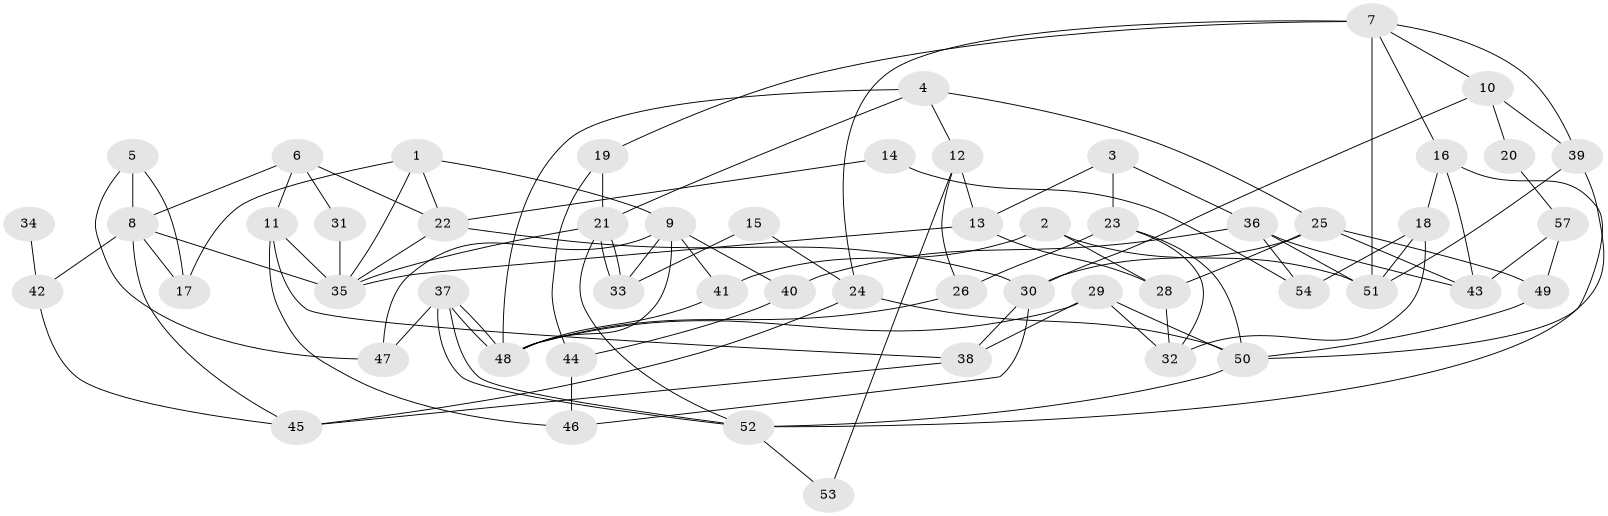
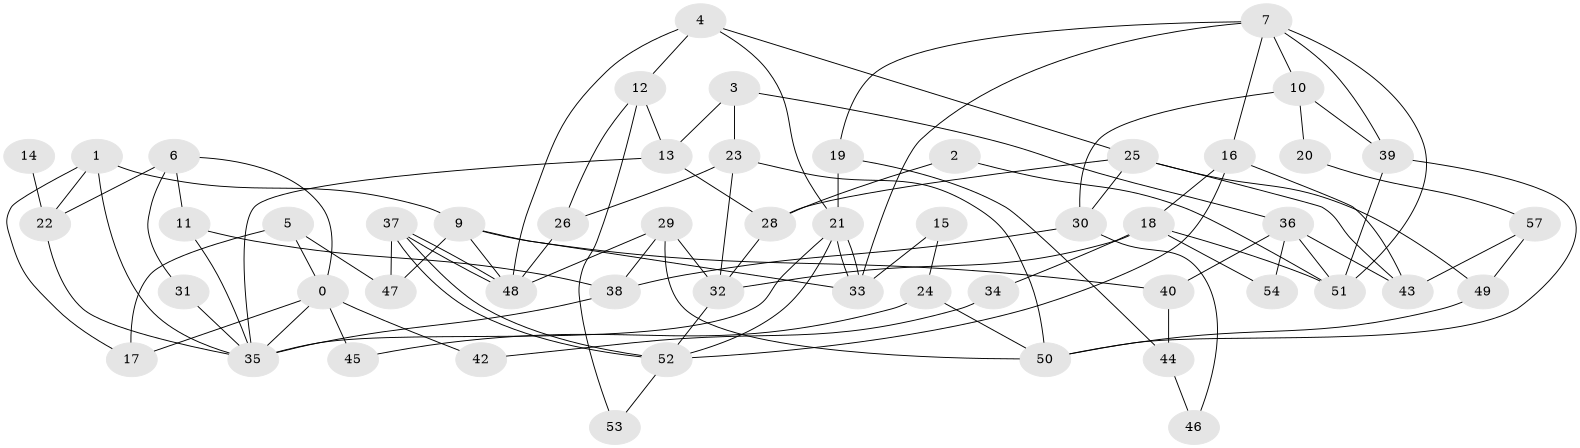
edge "7" -- "24": now "7" -- "33"
edge "14" -- "54": removed
node "8": label "8" -> "0"
edge "22" -- "30": removed
edge "18" -- "34": added
node "41": removed
edge "11" -- "46": removed
edge "38" -- "45": now "38" -- "35"
edge "42" -- "45": removed
edge "50" -- "52": now "32" -- "52"
